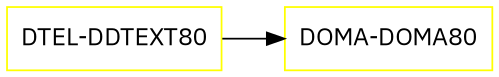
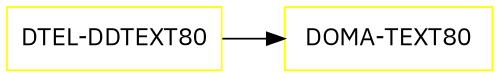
node "DOMA-DOMA80": label "DOMA-DOMA80" -> "DOMA-TEXT80"
